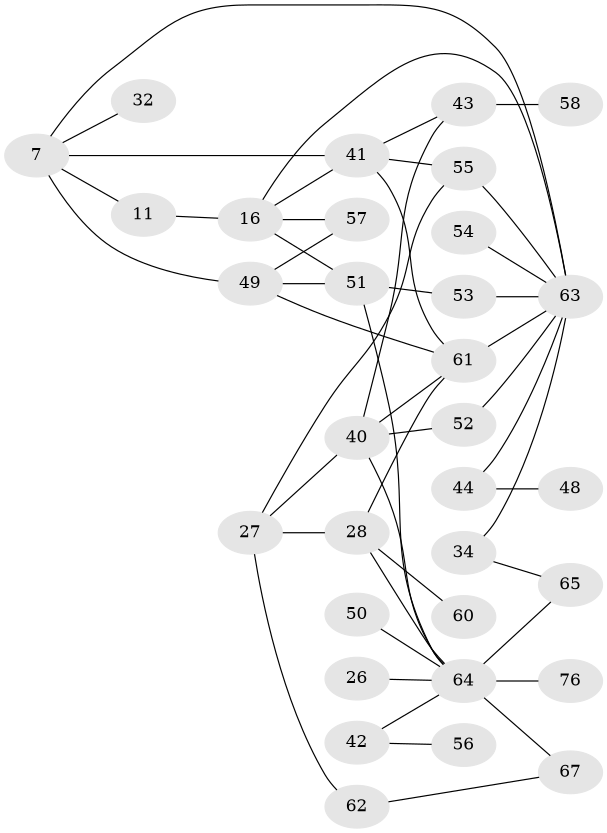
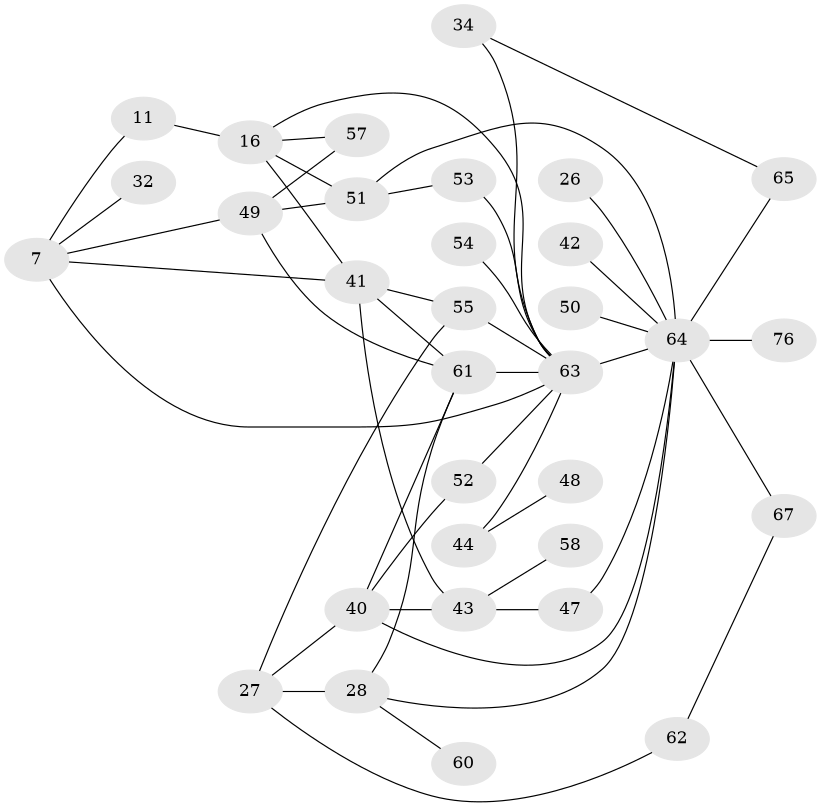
edge "64" -- "63": added
node "47": added
node "56": removed
